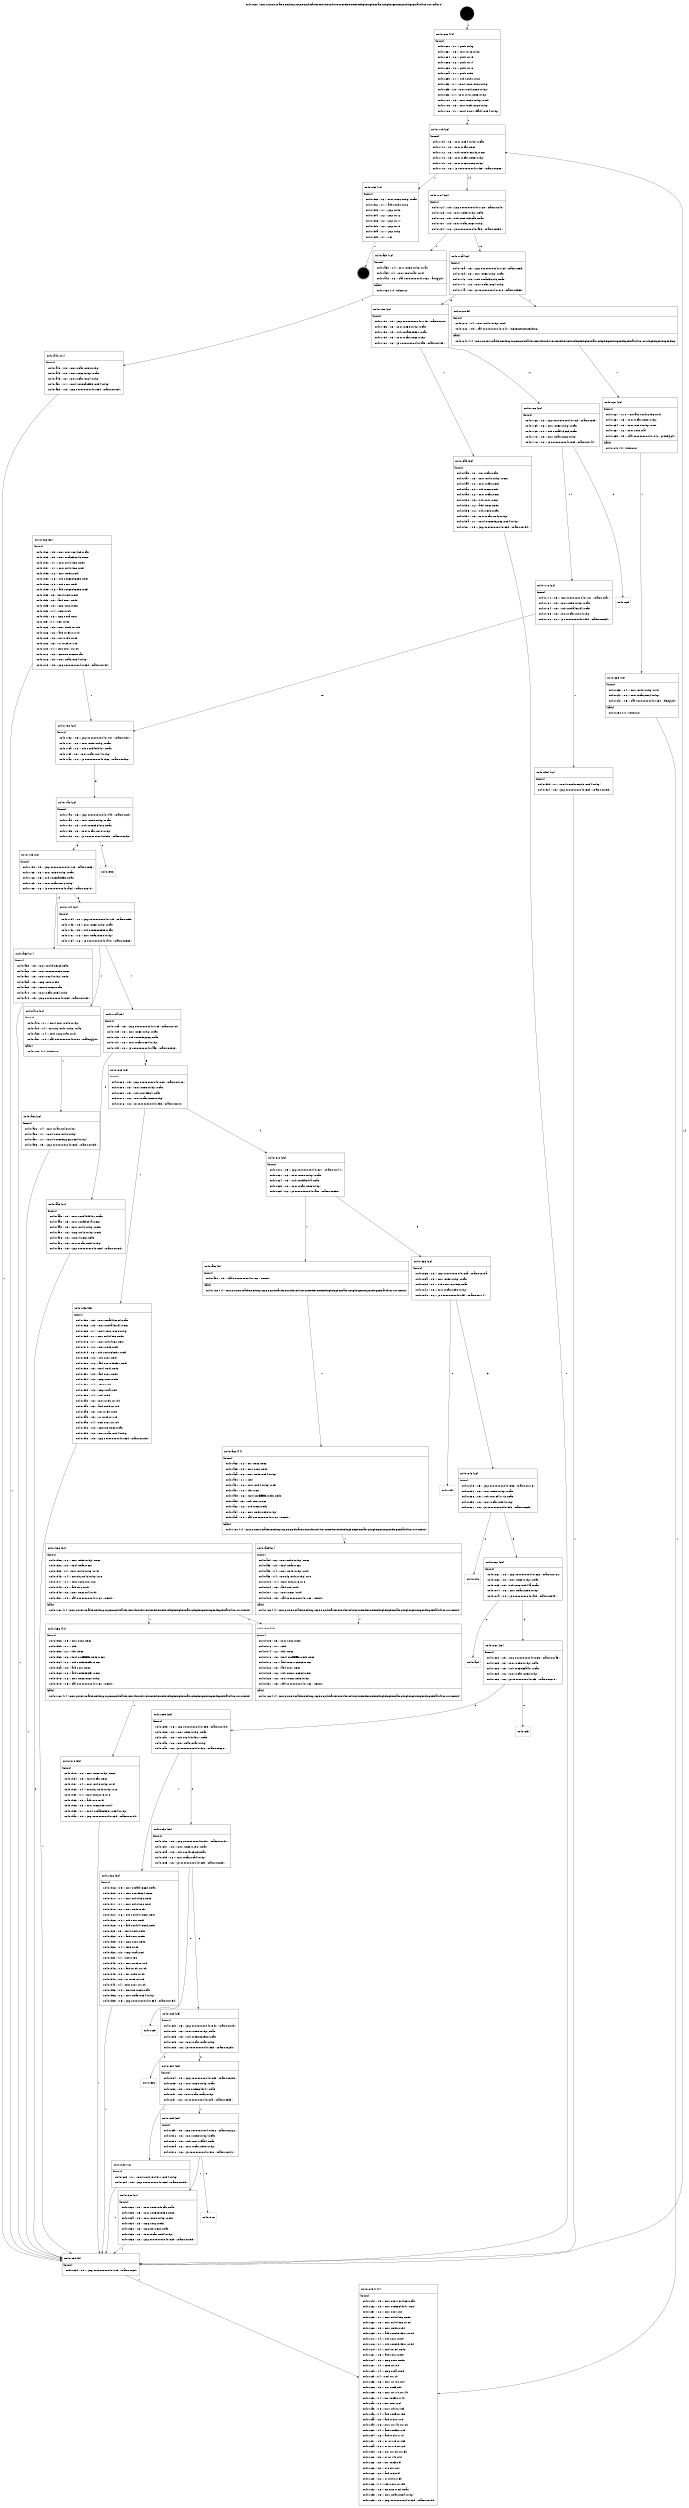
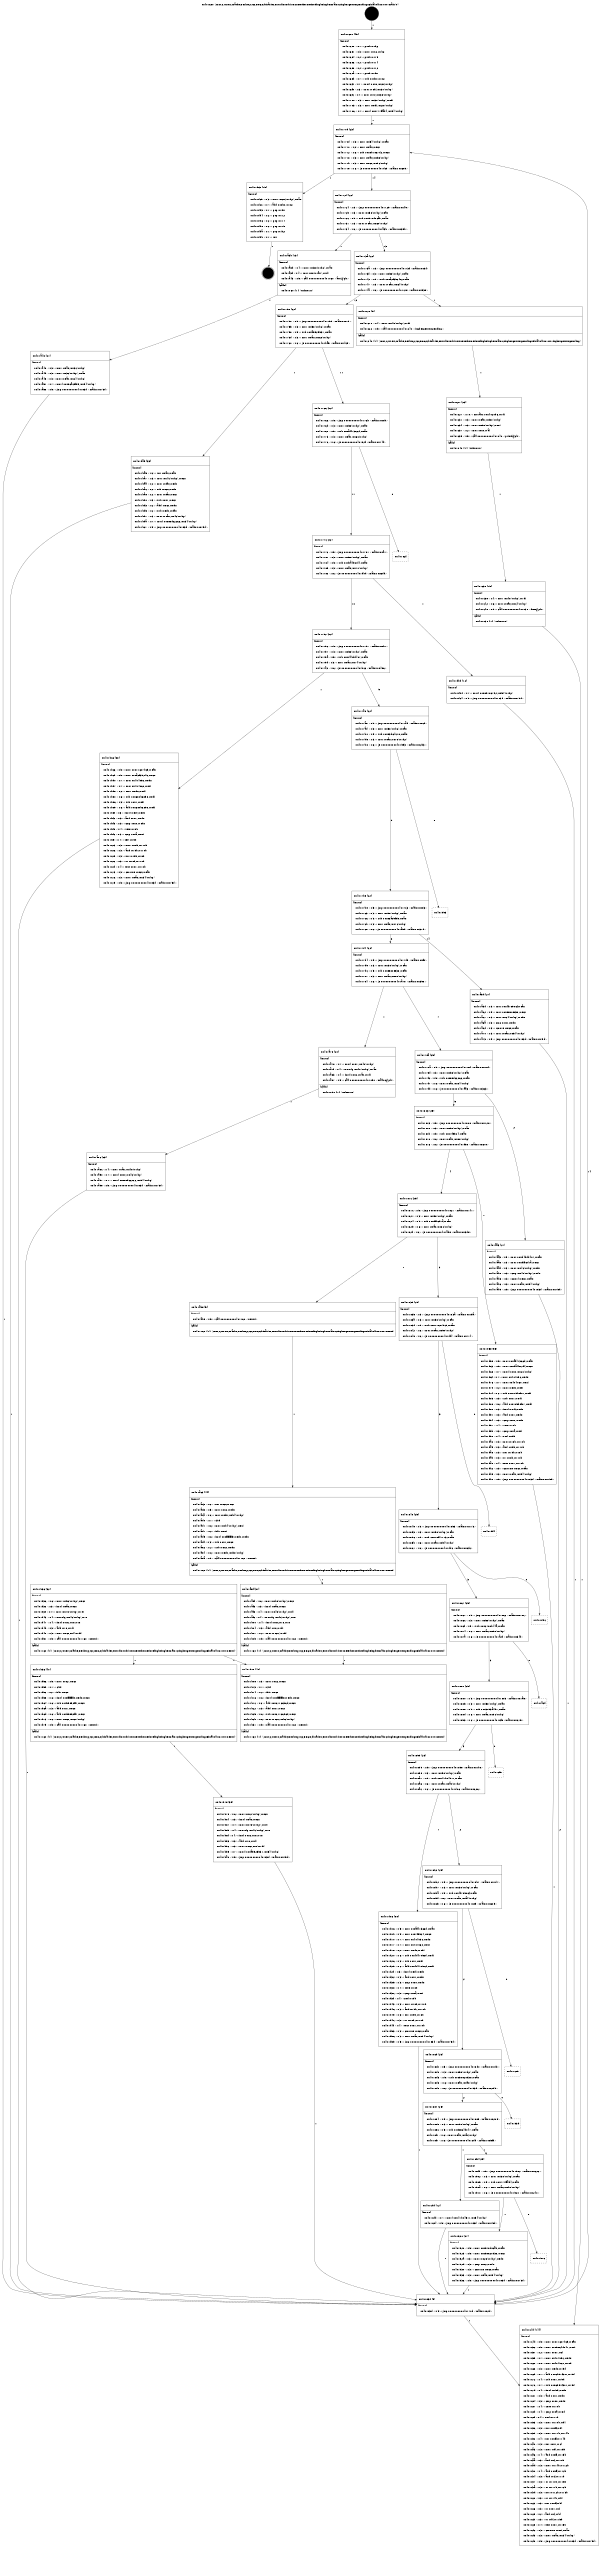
edge "0x401bc6 [88]" -> "0x401792 [22]": reversed
